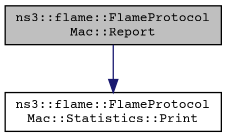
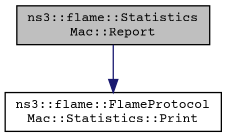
node "ns3::flame::FlameProtocol Mac::Report": label "ns3::flame::FlameProtocol Mac::Report" -> "ns3::flame::Statistics Mac::Report"
